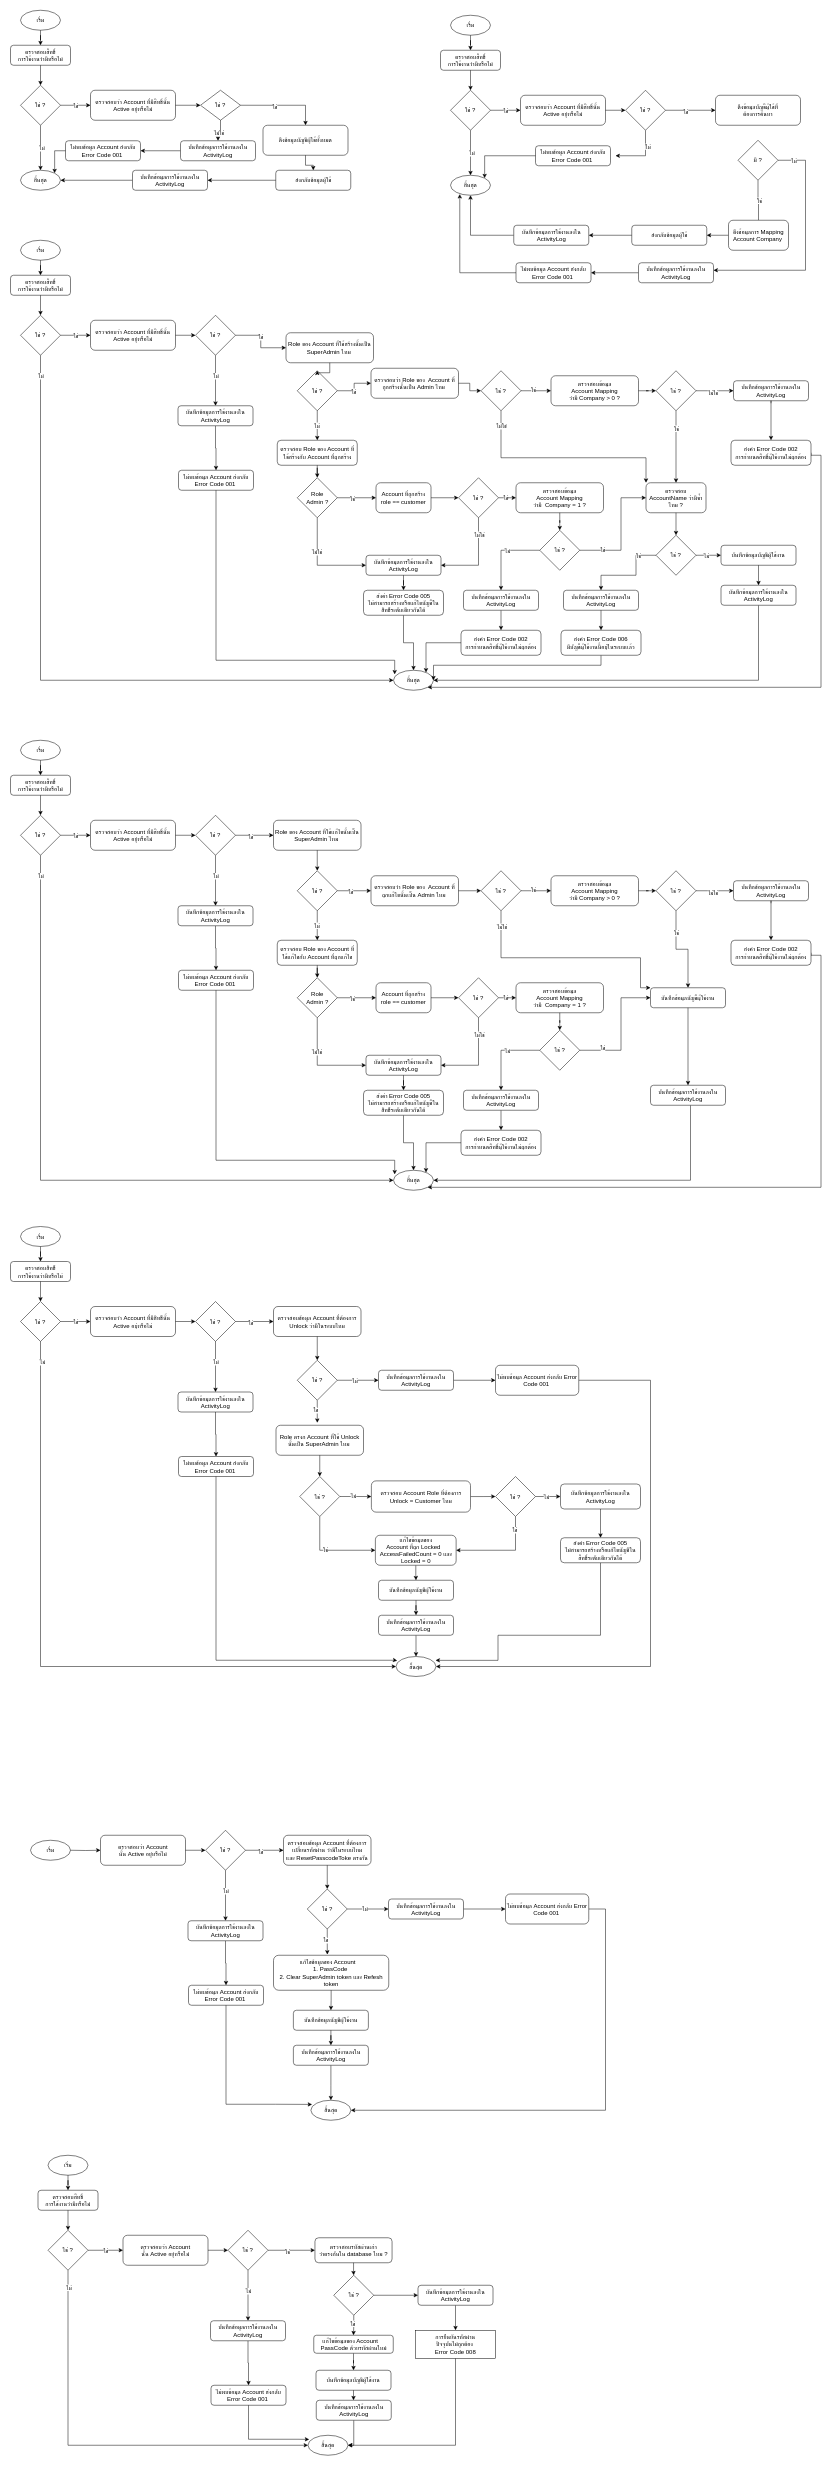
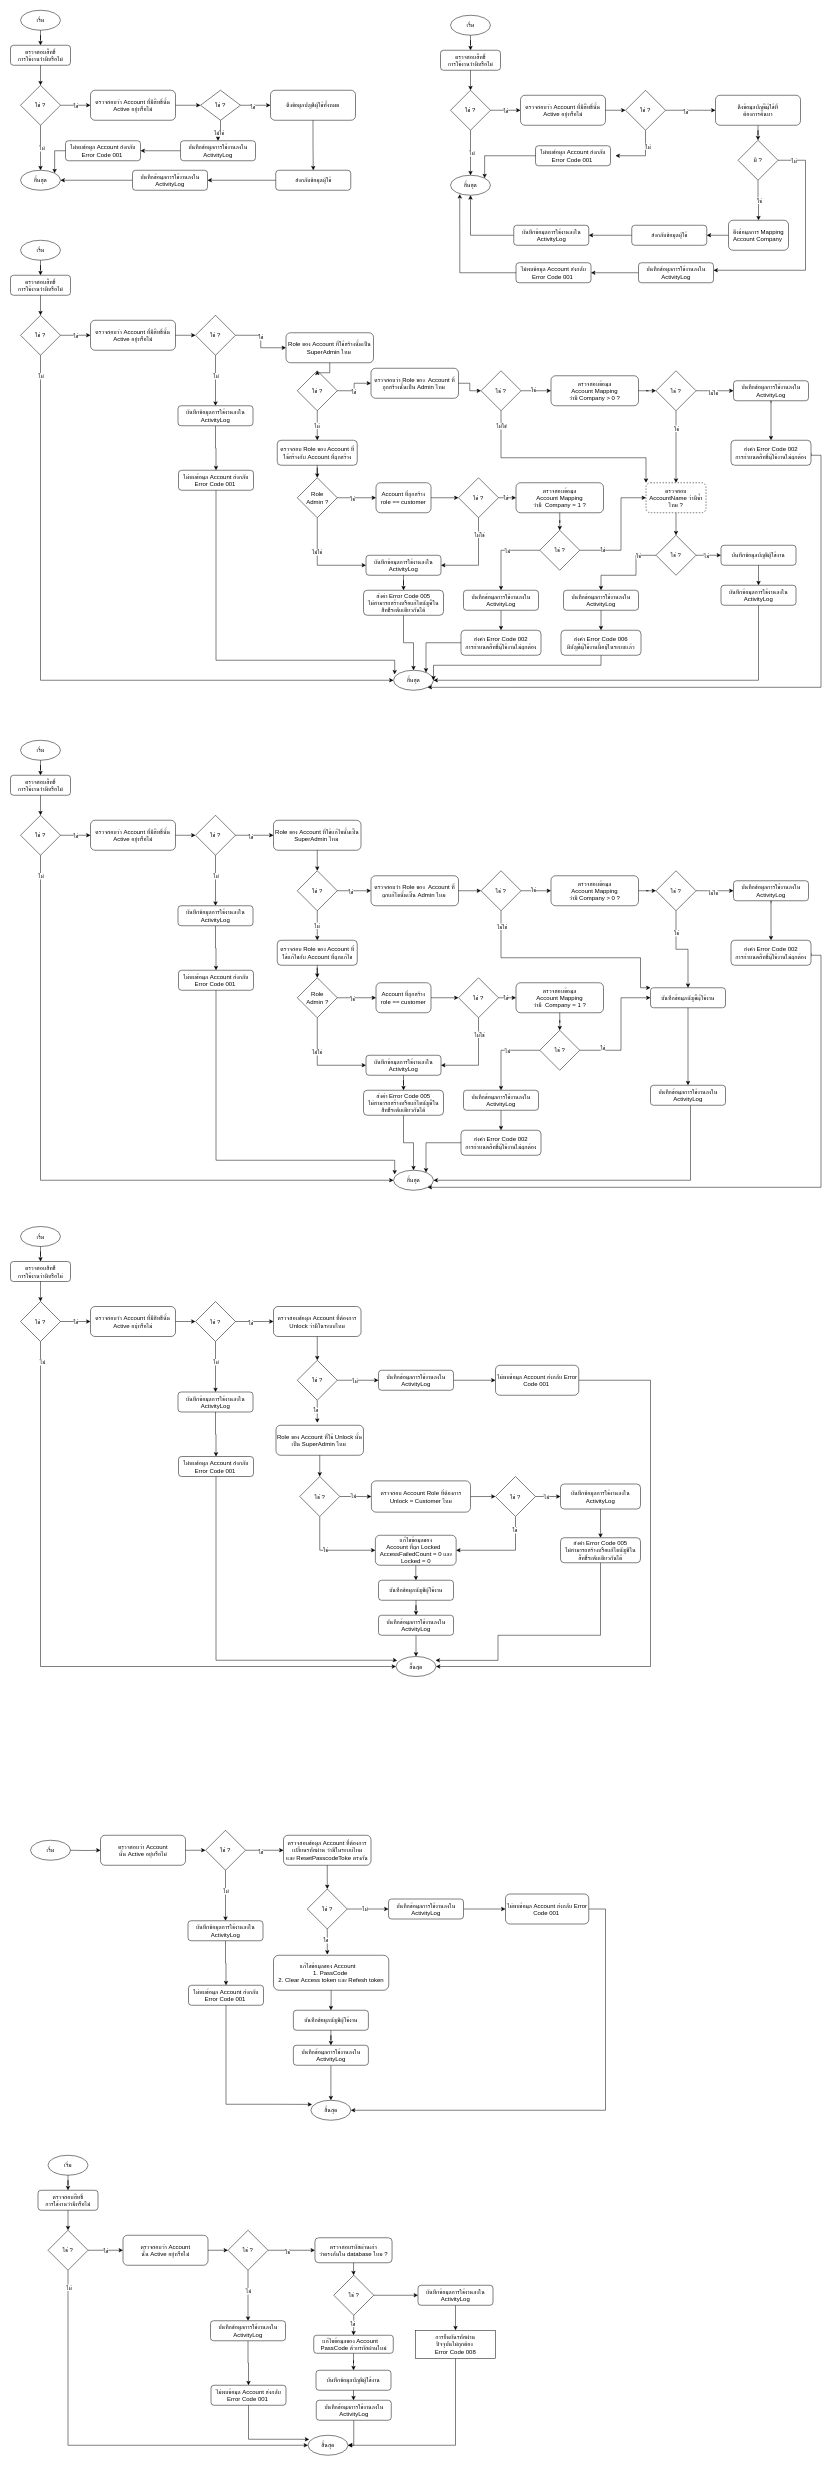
edge "ดึงข้อมูลบัญชีผู้ใช้ที่ ต้องการค้นหา" -> "มี ?": added
node "ดึงข้อมูลบัญชีผู้ใช้ทั้งหมด": moved (305, 140) -> (313, 105)
edge "มี ?" -- "ดึงข้อมูลการ Mapping Account Company": arrowhead none -> classic
node "ตรวจสอบ AccountName ว่ามีซ้ำไหม ?": style solid -> dashed
node "Role ตรงก Account ที่ใช้ Unlock นั้นเป็น SuperAdmin ไหม": label "Role ตรงก Account ที่ใช้ Unlock นั้นเป็น SuperAdmin ไหม" -> "Role ของ Account ที่ใช้ Unlock นั้นเป็น SuperAdmin ไหม"
node "แก้ไขข้อมูลของ Account 1. PassCode 2. Clear SuperAdmin token และ Refesh token": label "แก้ไขข้อมูลของ Account 1. PassCode 2. Clear SuperAdmin token และ Refesh token" -> "แก้ไขข้อมูลของ Account 1. PassCode 2. Clear Access token และ Refesh token"
